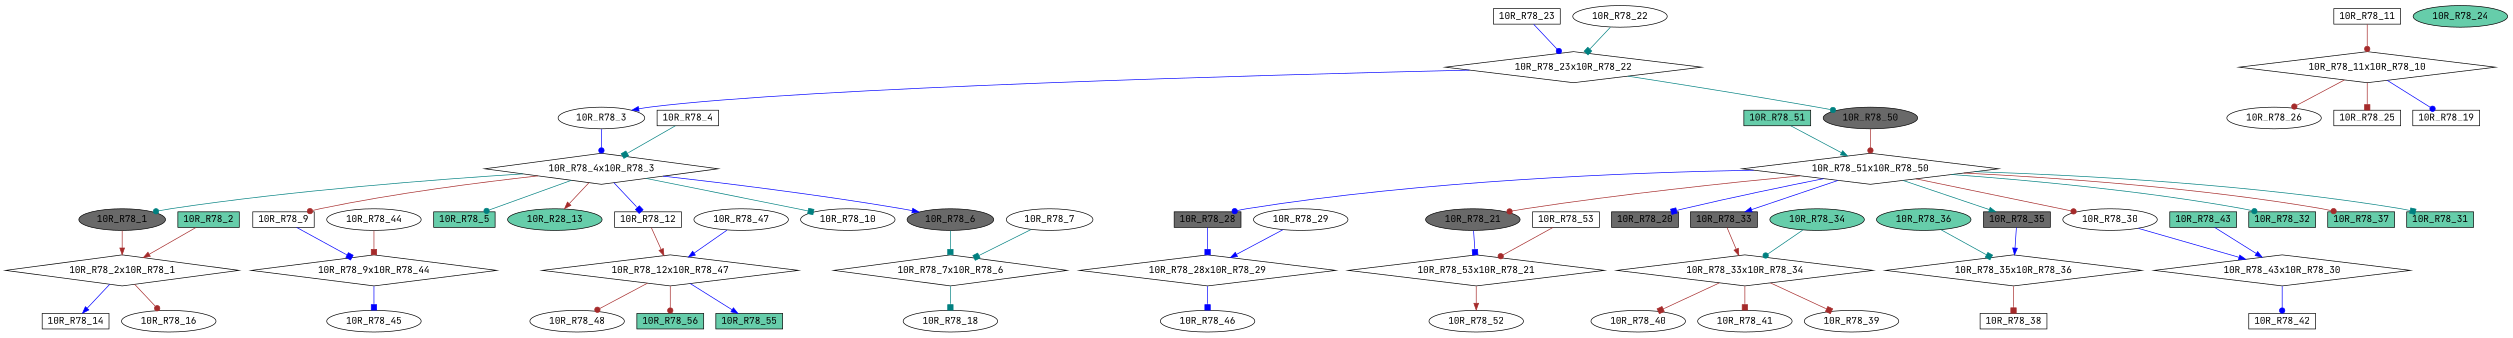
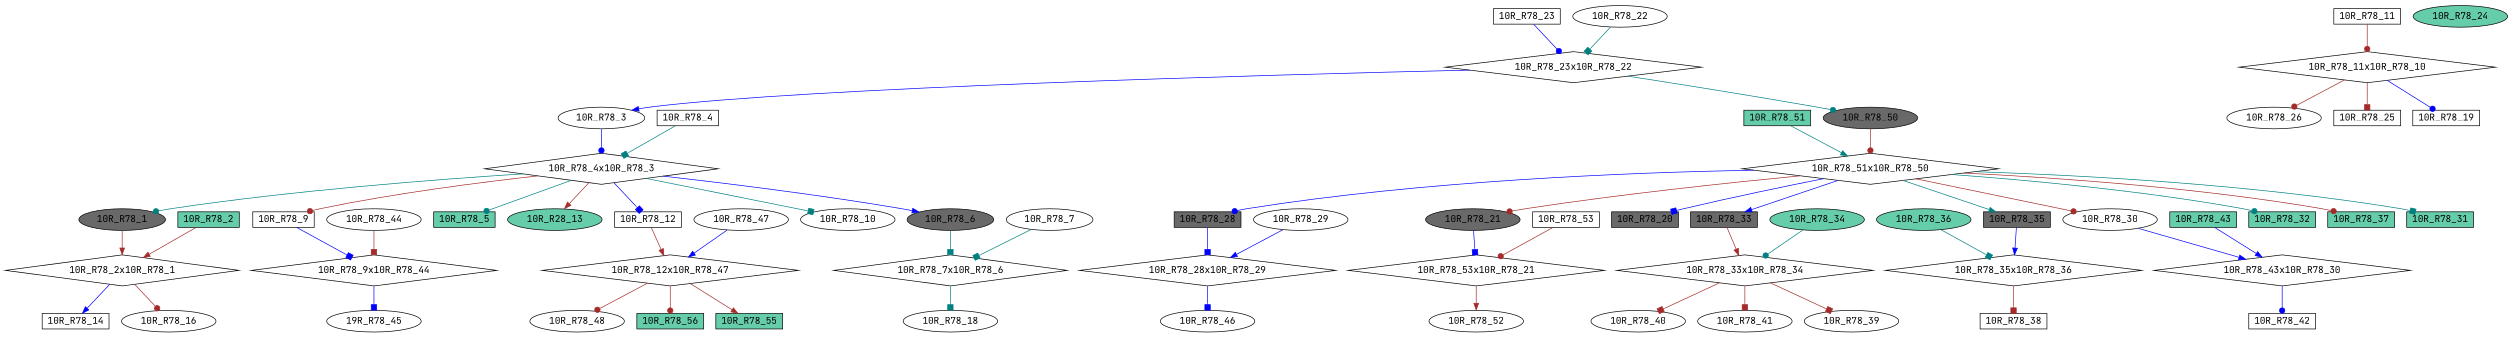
edge "10R_R78_12x10R_R78_47" -> "10R_R78_55": color blue -> brown
node "10R_R78_45": label "10R_R78_45" -> "19R_R78_45"
